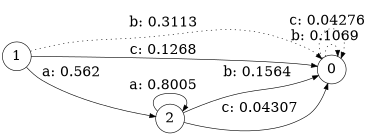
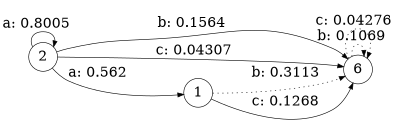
node "0": label "0" -> "6"
edge "1" -> "2": reversed
